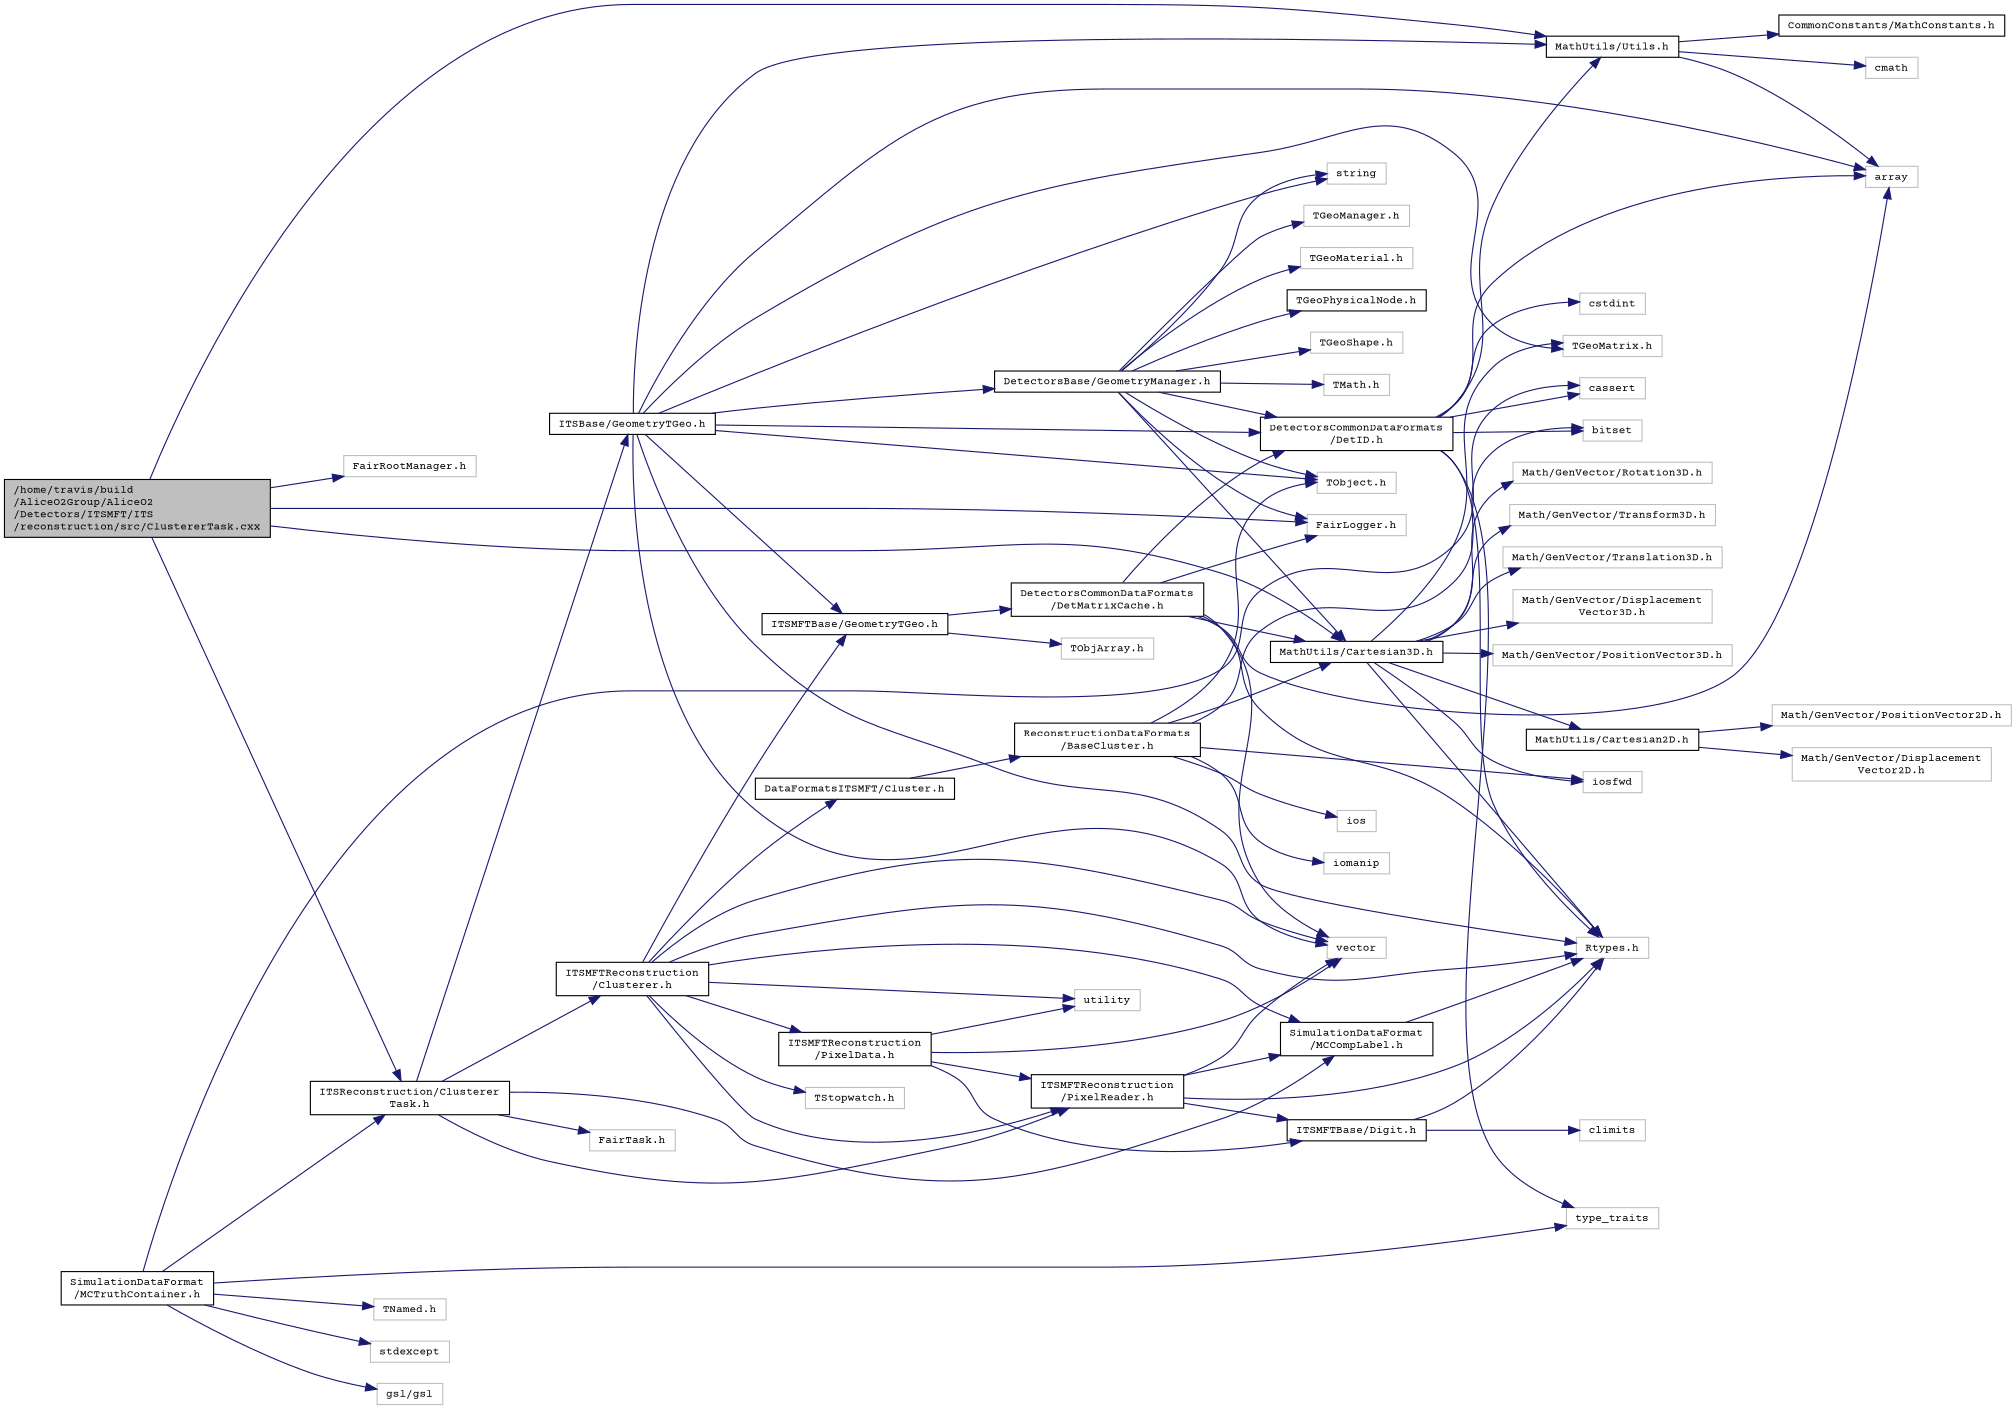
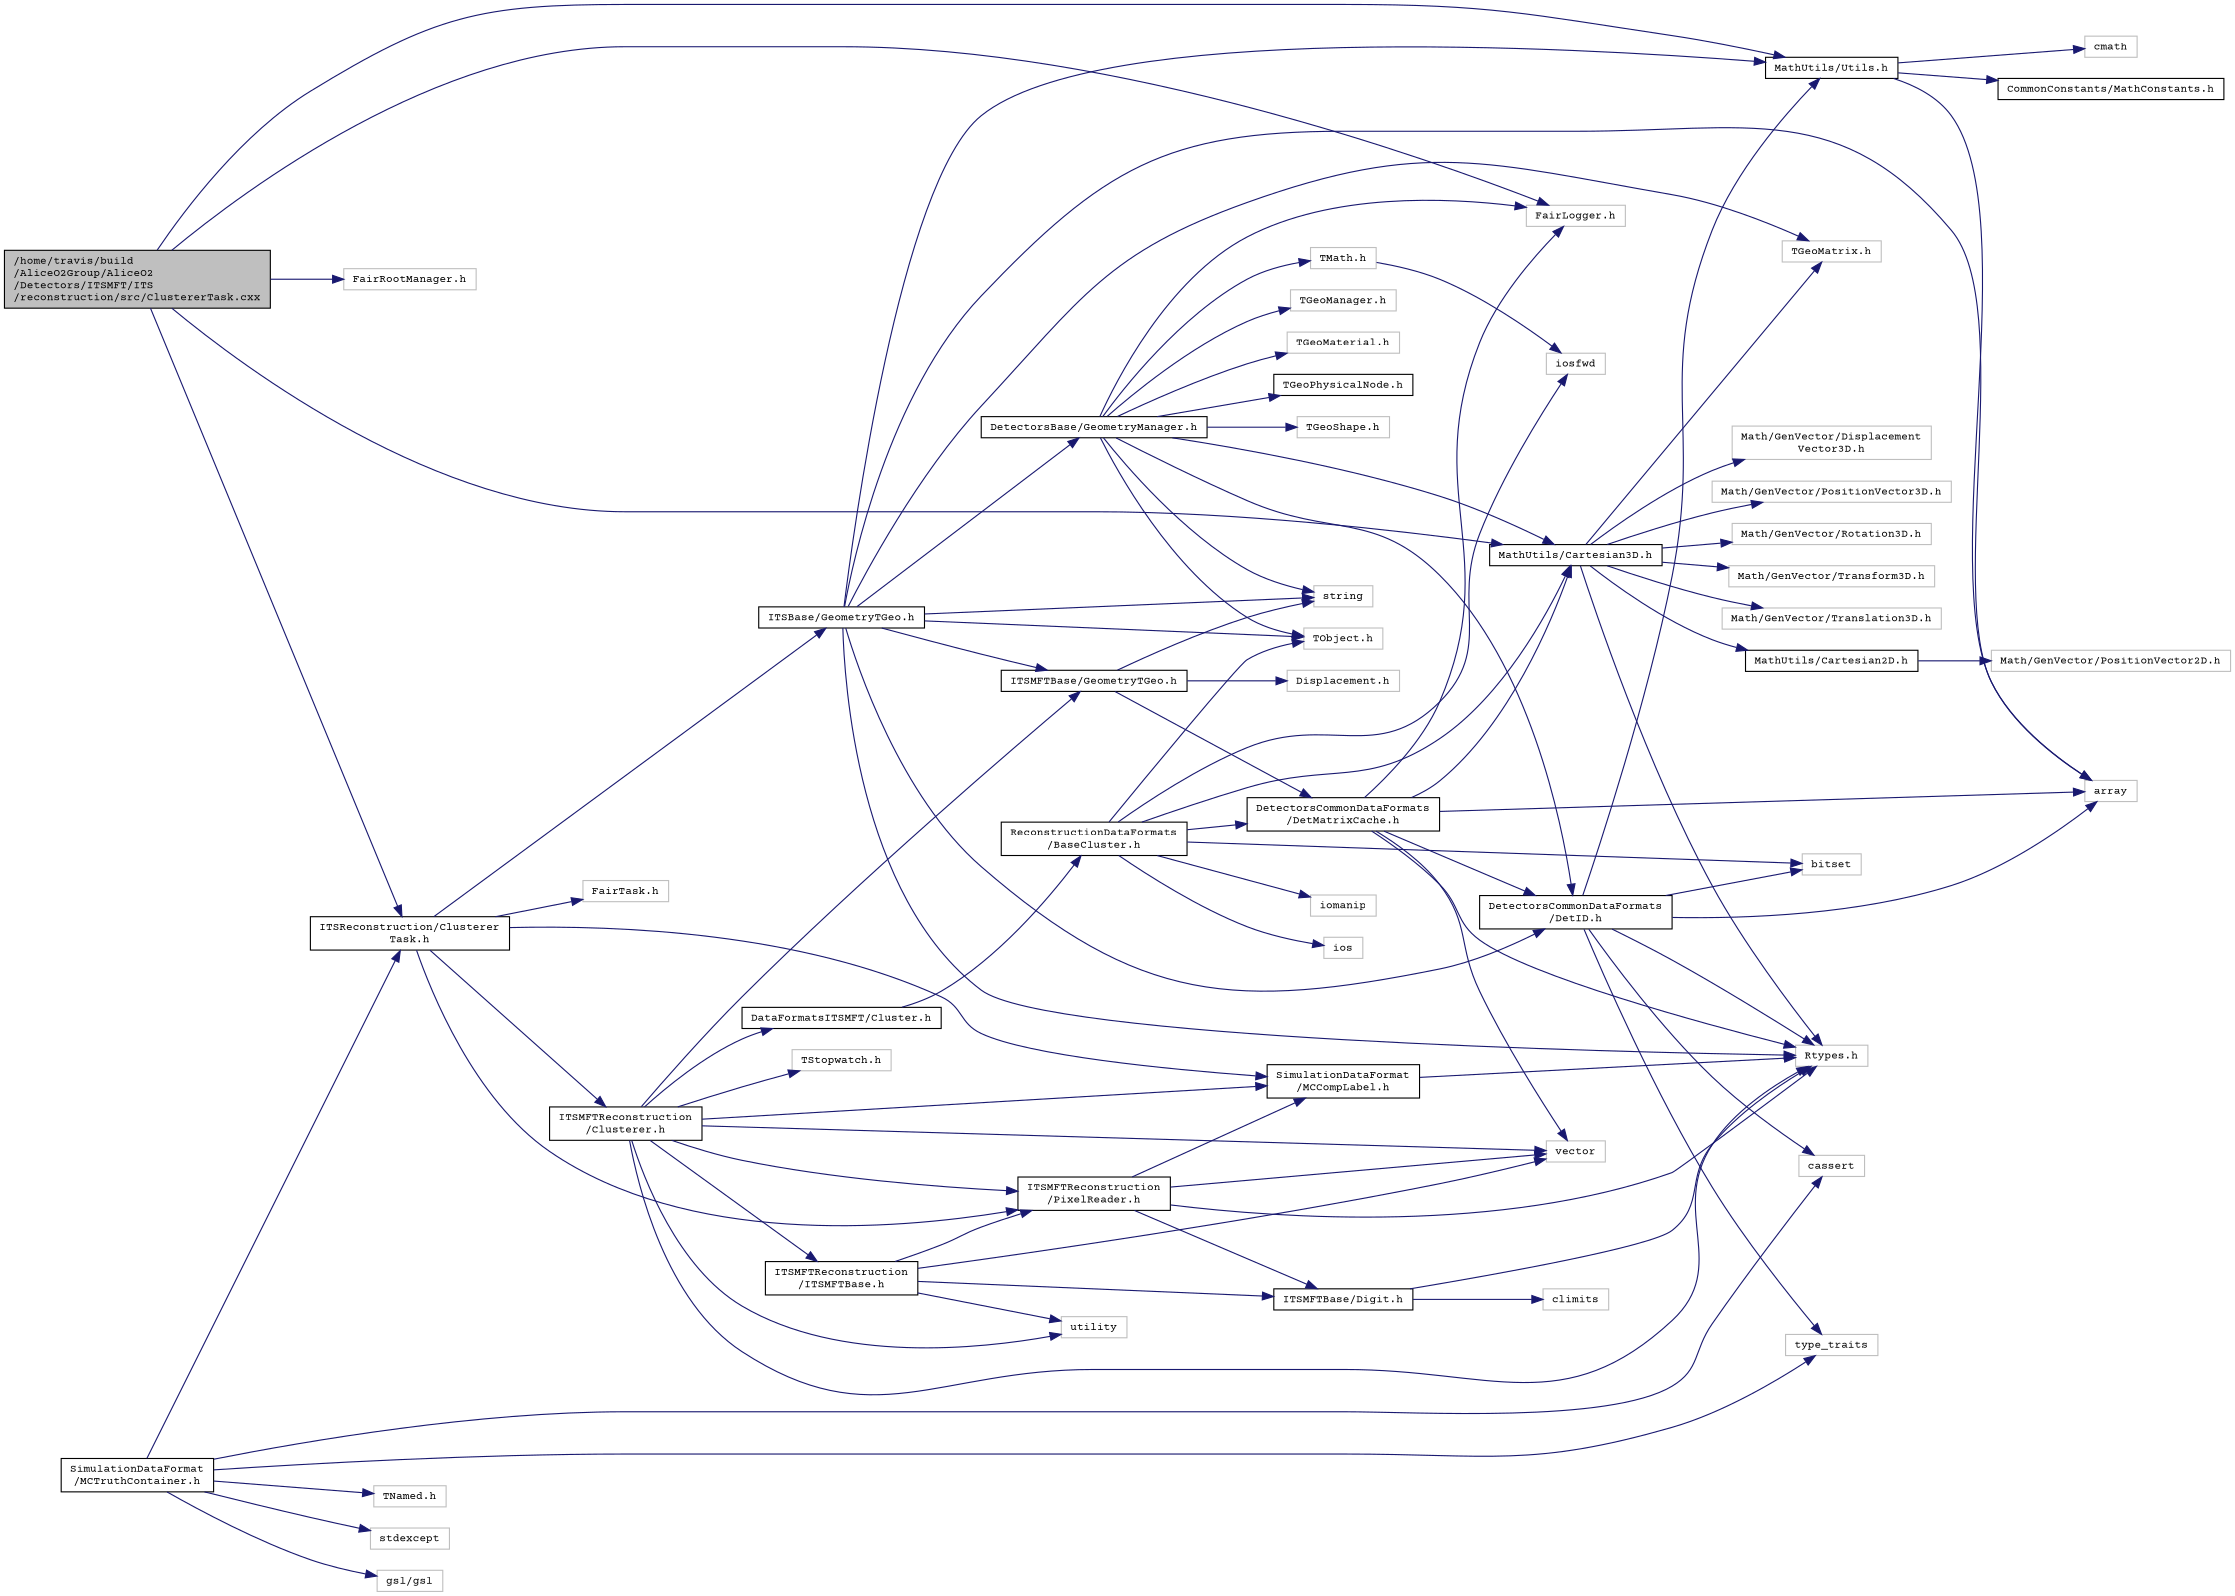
node "cstdint": removed
edge "ITSMFTBase/GeometryTGeo.h" -> "string": added
node "TObjArray.h": label "TObjArray.h" -> "Displacement.h"
edge "MathUtils/Cartesian3D.h" -> "iosfwd": now "TMath.h" -> "iosfwd"
node "Math/GenVector/Displacement Vector2D.h": removed
edge "ReconstructionDataFormats /BaseCluster.h" -> "DetectorsCommonDataFormats /DetMatrixCache.h": added
edge "ITSBase/GeometryTGeo.h" -> "vector": removed
node "ITSMFTReconstruction /PixelData.h": label "ITSMFTReconstruction /PixelData.h" -> "ITSMFTReconstruction /ITSMFTBase.h"
